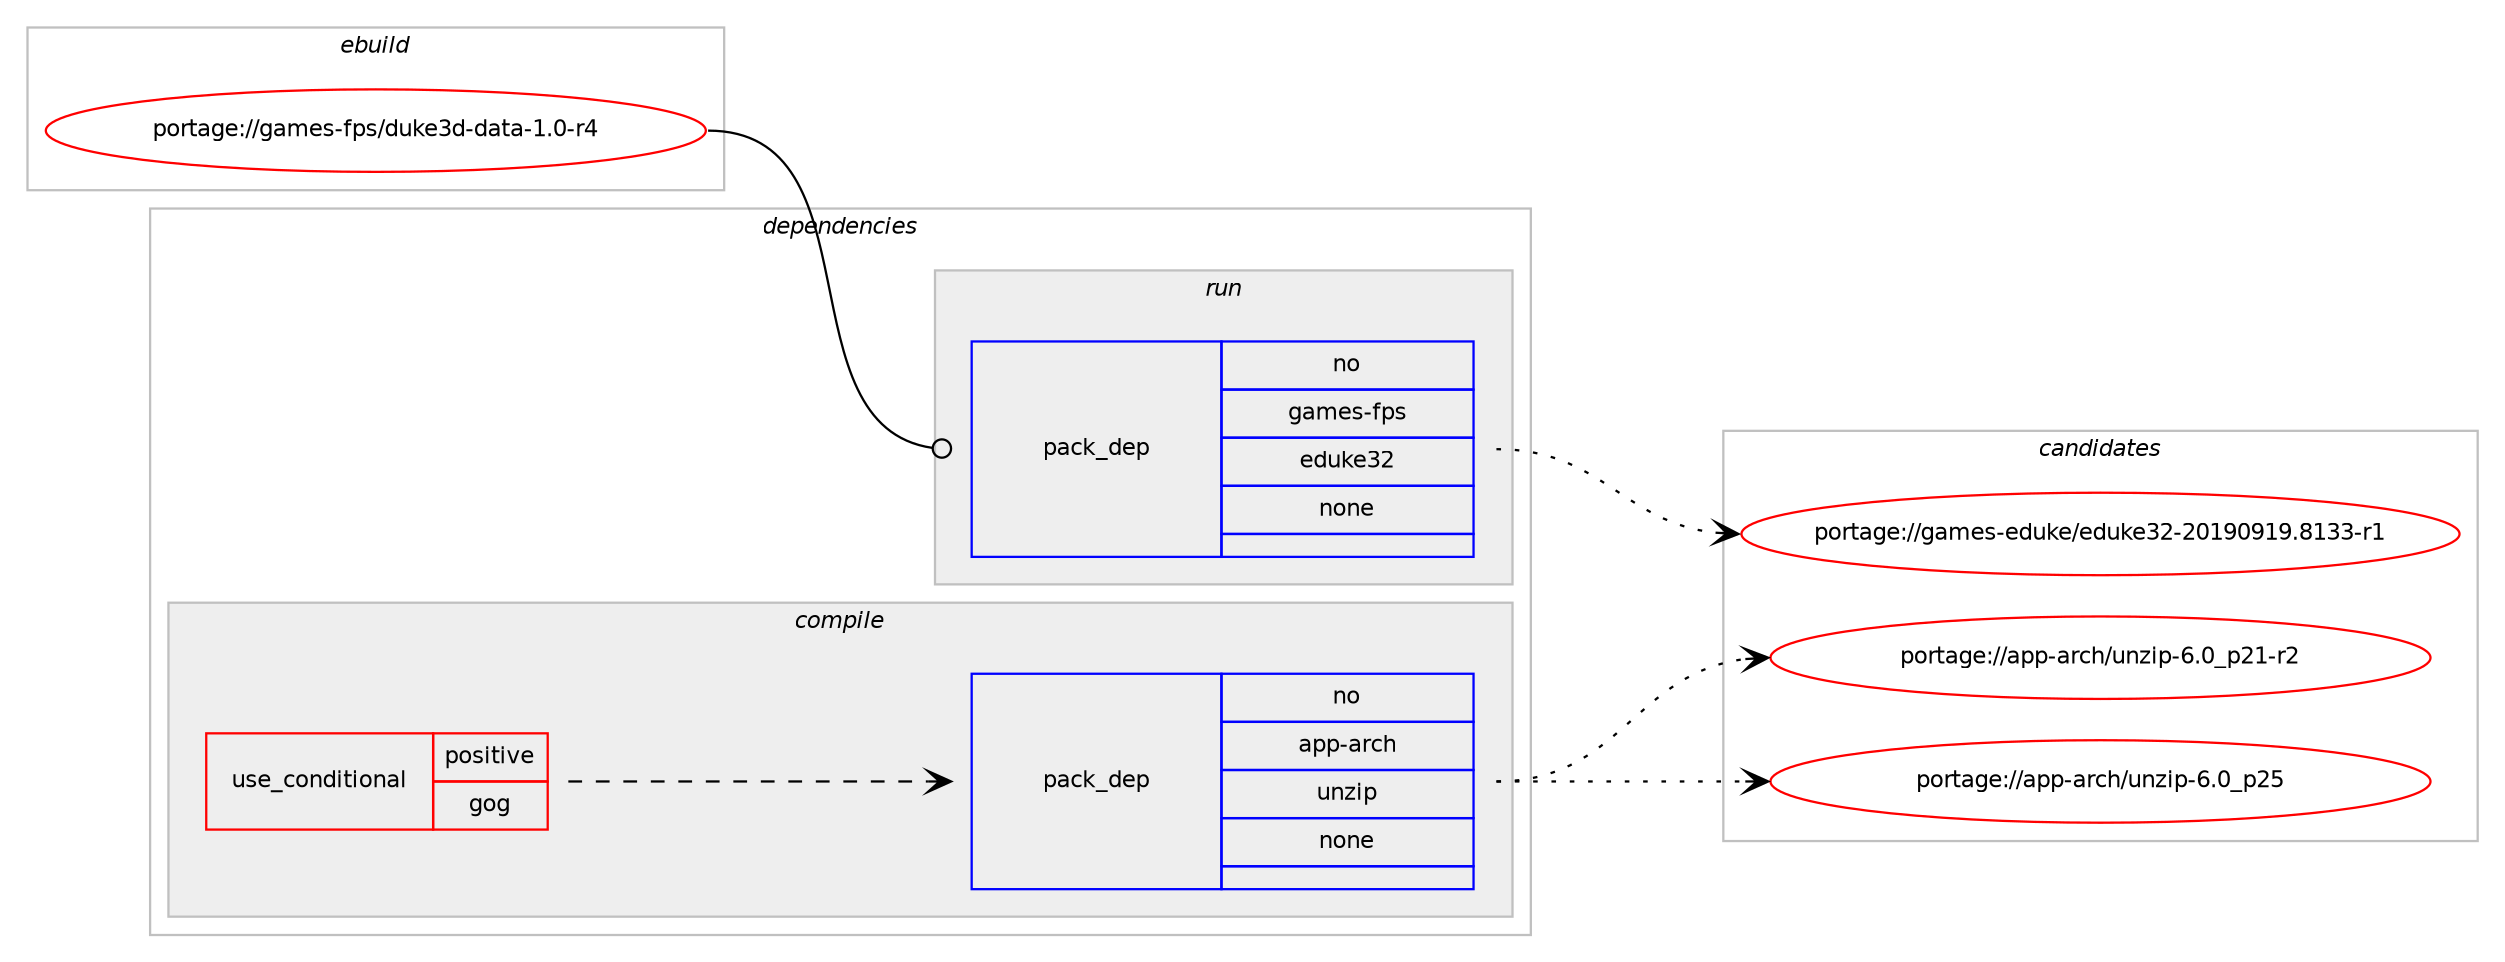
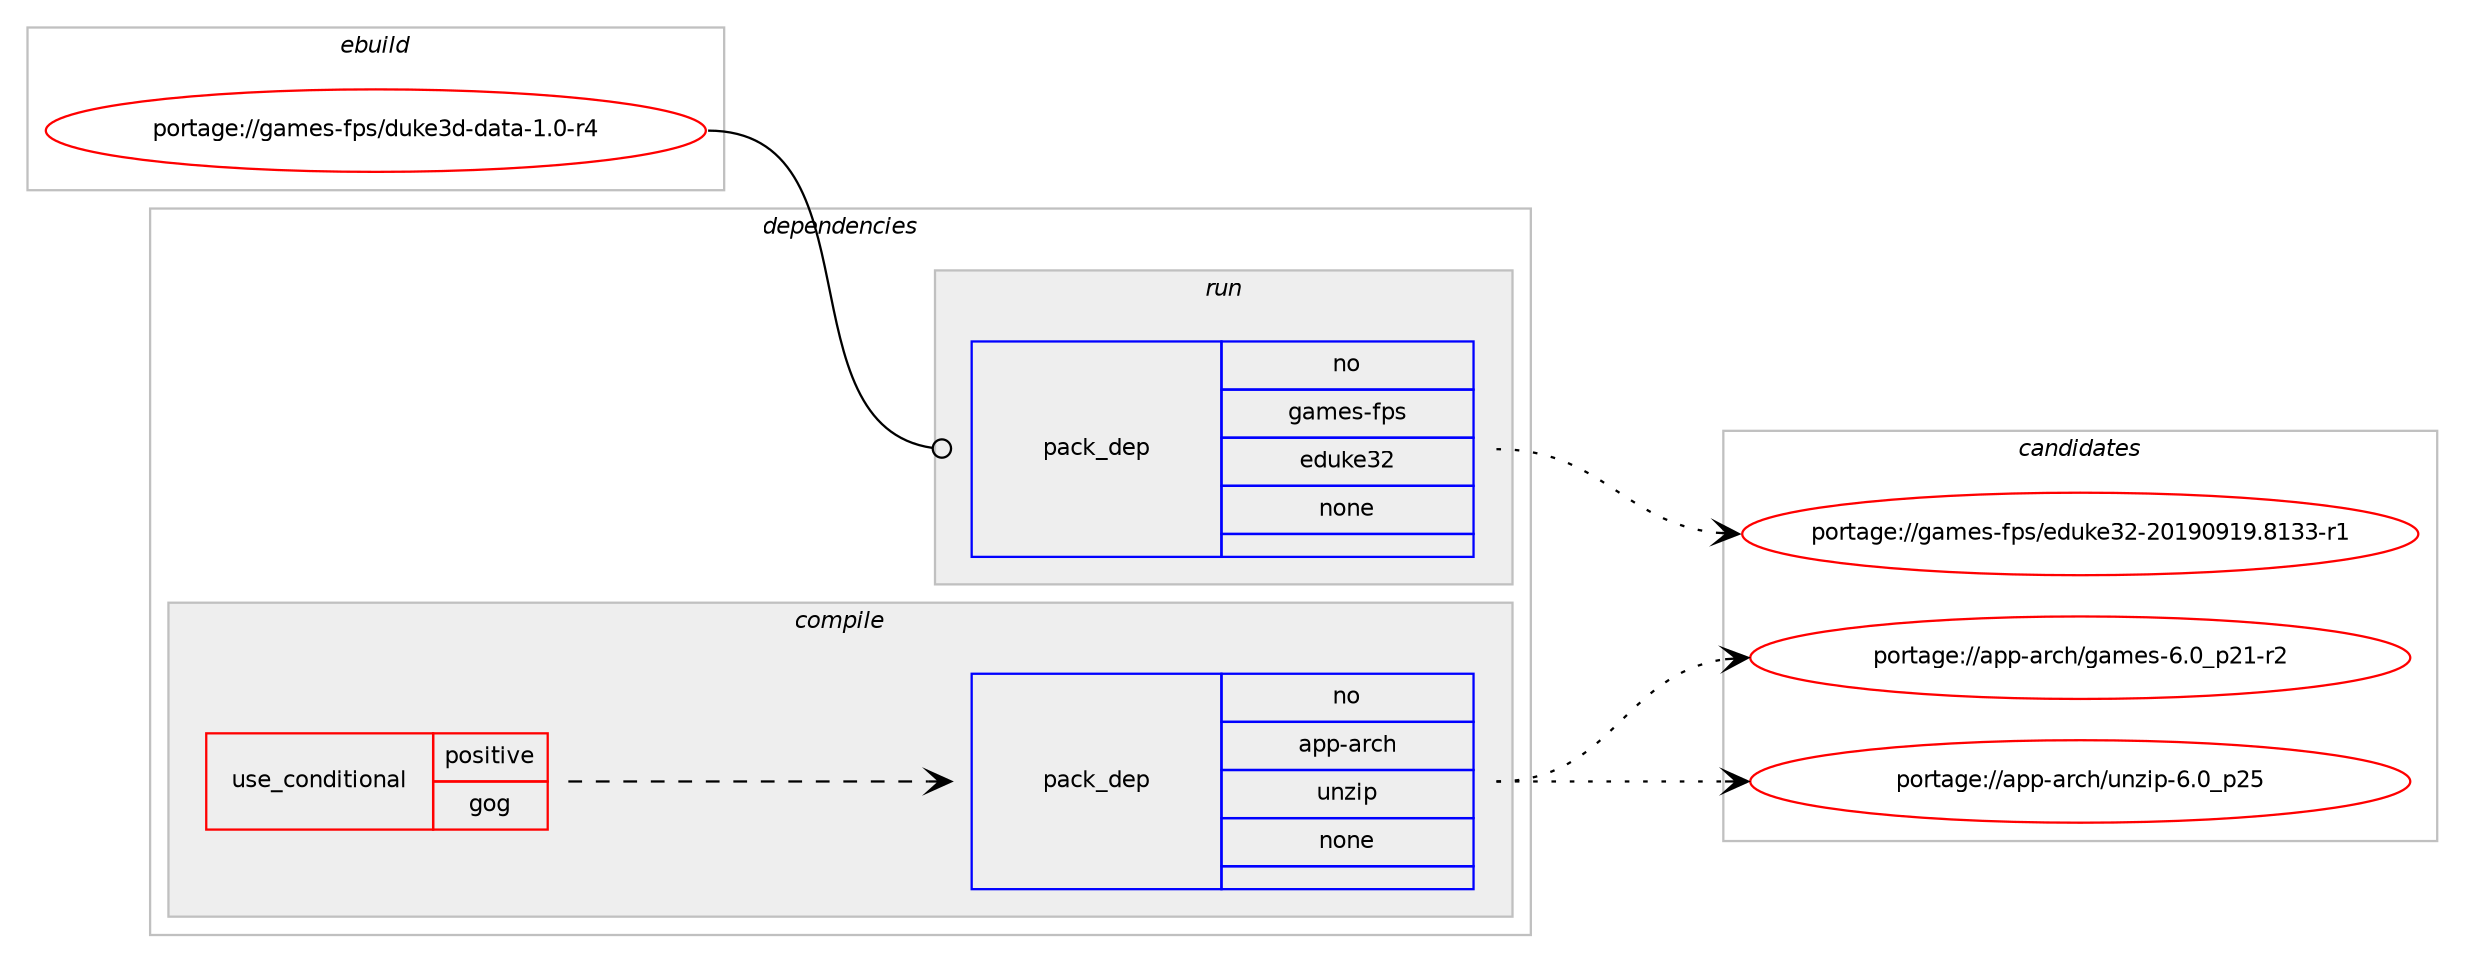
node "portage://games-eduke/eduke32-20190919.8133-r1": label "portage://games-eduke/eduke32-20190919.8133-r1" -> "portage://games-fps/eduke32-20190919.8133-r1"
node "portage://app-arch/unzip-6.0_p21-r2": label "portage://app-arch/unzip-6.0_p21-r2" -> "portage://app-arch/games-6.0_p21-r2"
